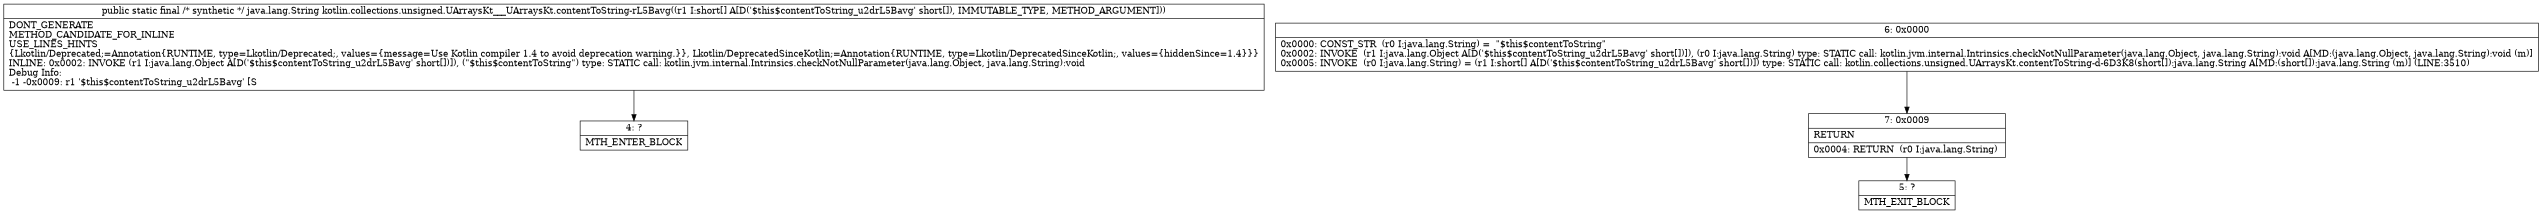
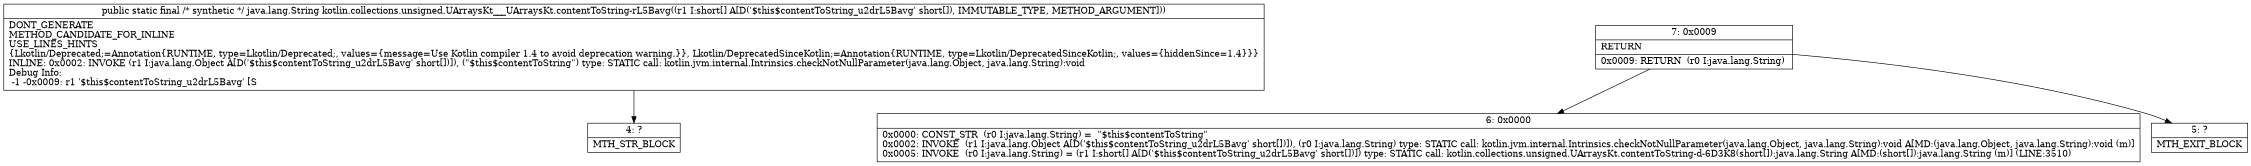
edge "6: 0x0000" -> "7: 0x0009": reversed
node "4: ?": text "MTH_ENTER_BLOCK" -> "MTH_STR_BLOCK"
node "7: 0x0009": text "0x0004: RETURN  (r0 I:java.lang.String)" -> "0x0009: RETURN  (r0 I:java.lang.String)"
